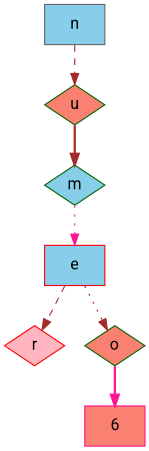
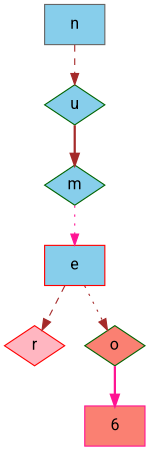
node "u": fillcolor salmon -> skyblue
